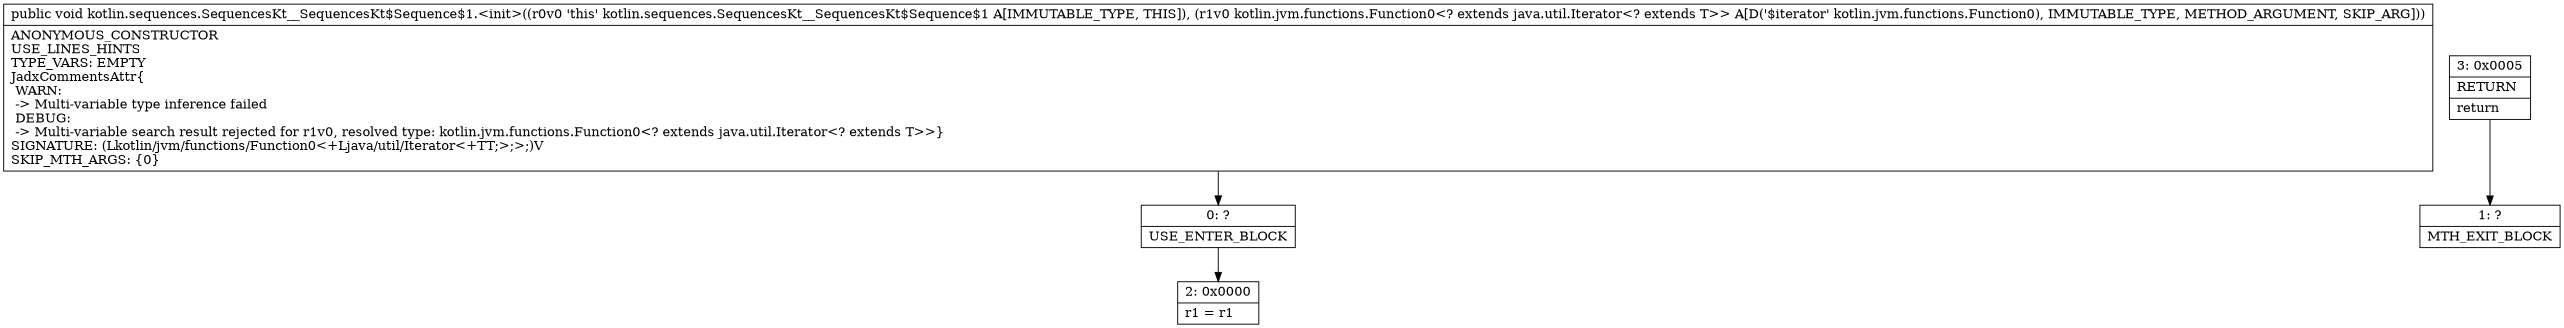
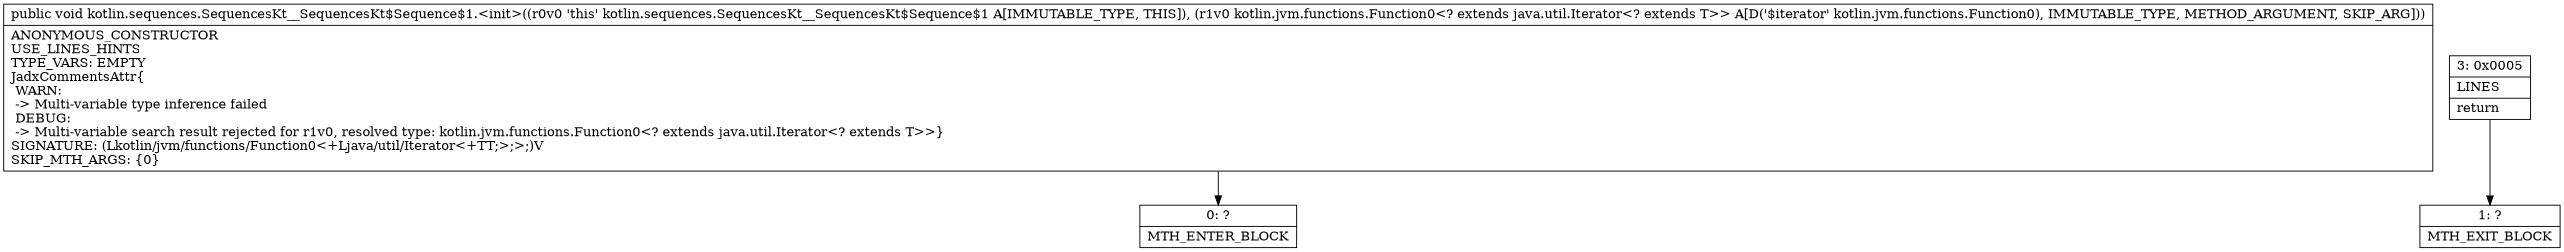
node "3: 0x0005": text "RETURN" -> "LINES"
node "0: ?": text "USE_ENTER_BLOCK" -> "MTH_ENTER_BLOCK"
node "2: 0x0000": removed
